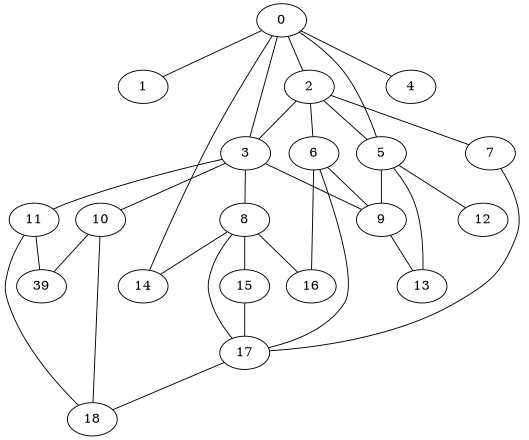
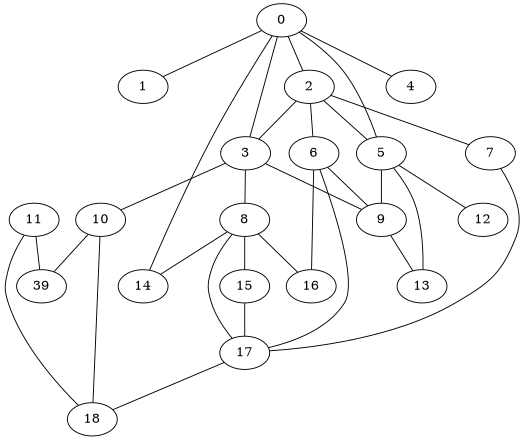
edge "3" -- "11": removed
